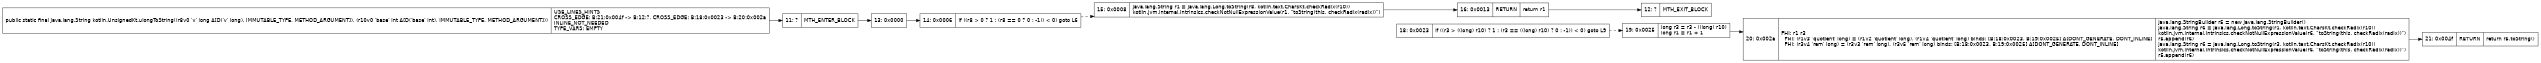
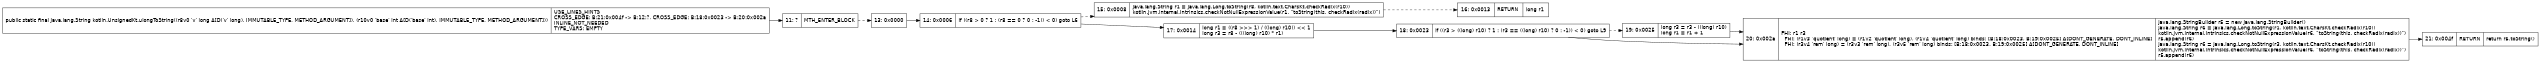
edge "15: 0x0008" -> "16: 0x0013": style solid -> dashed
node "16: 0x0013": text "return r1" -> "long r1"
node "12: ?": removed
edge "11: ?" -> "13: 0x0000": style solid -> dashed
node "17: 0x0014": added
edge "18: 0x0023" -> "20: 0x002a": added
